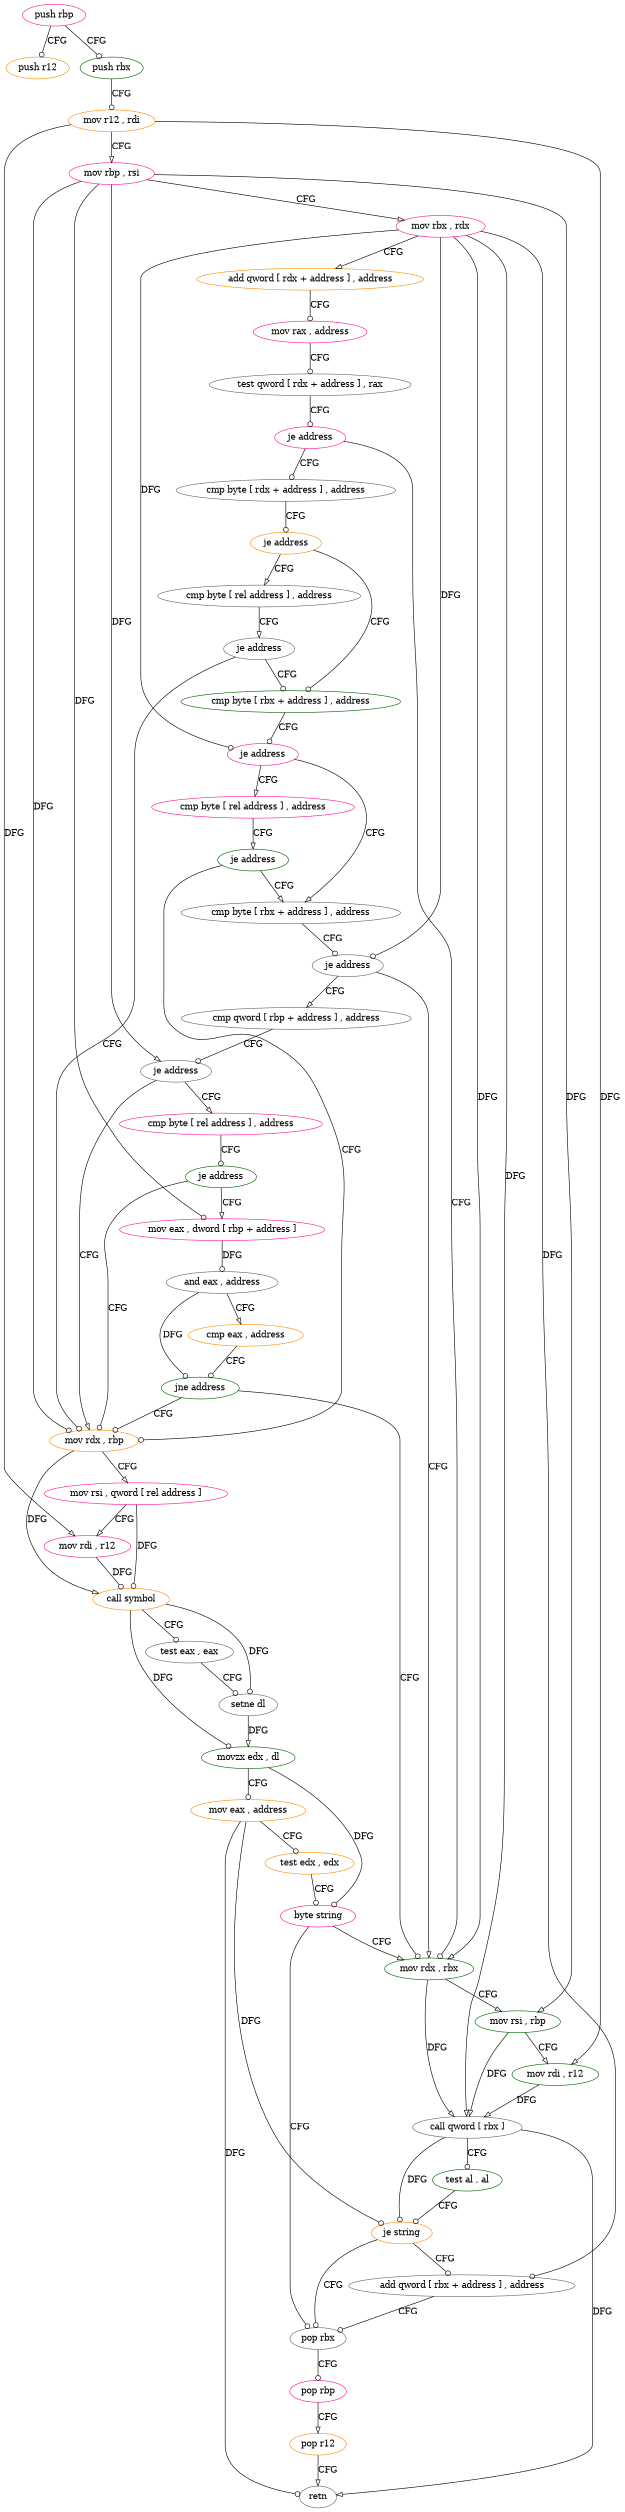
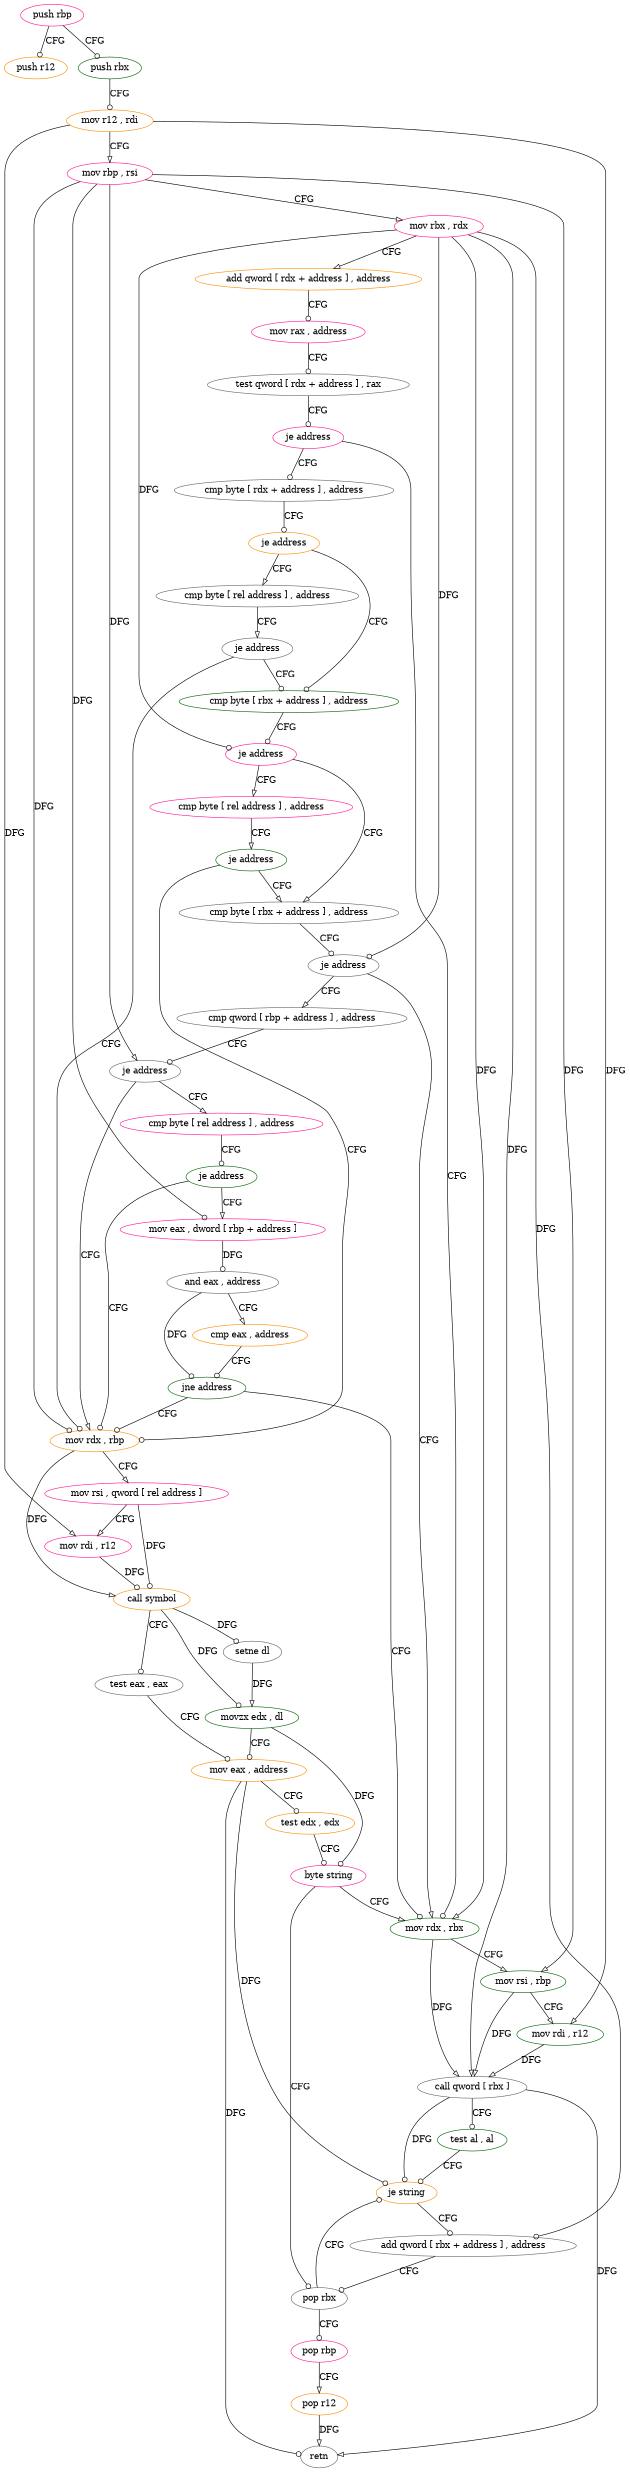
edge "test eax , eax" -> "setne dl": now "test eax , eax" -> "mov eax , address"
edge "je string" -> "pop rbx": reversed
edge "pop r12" -> "retn": label "CFG" -> "DFG"
